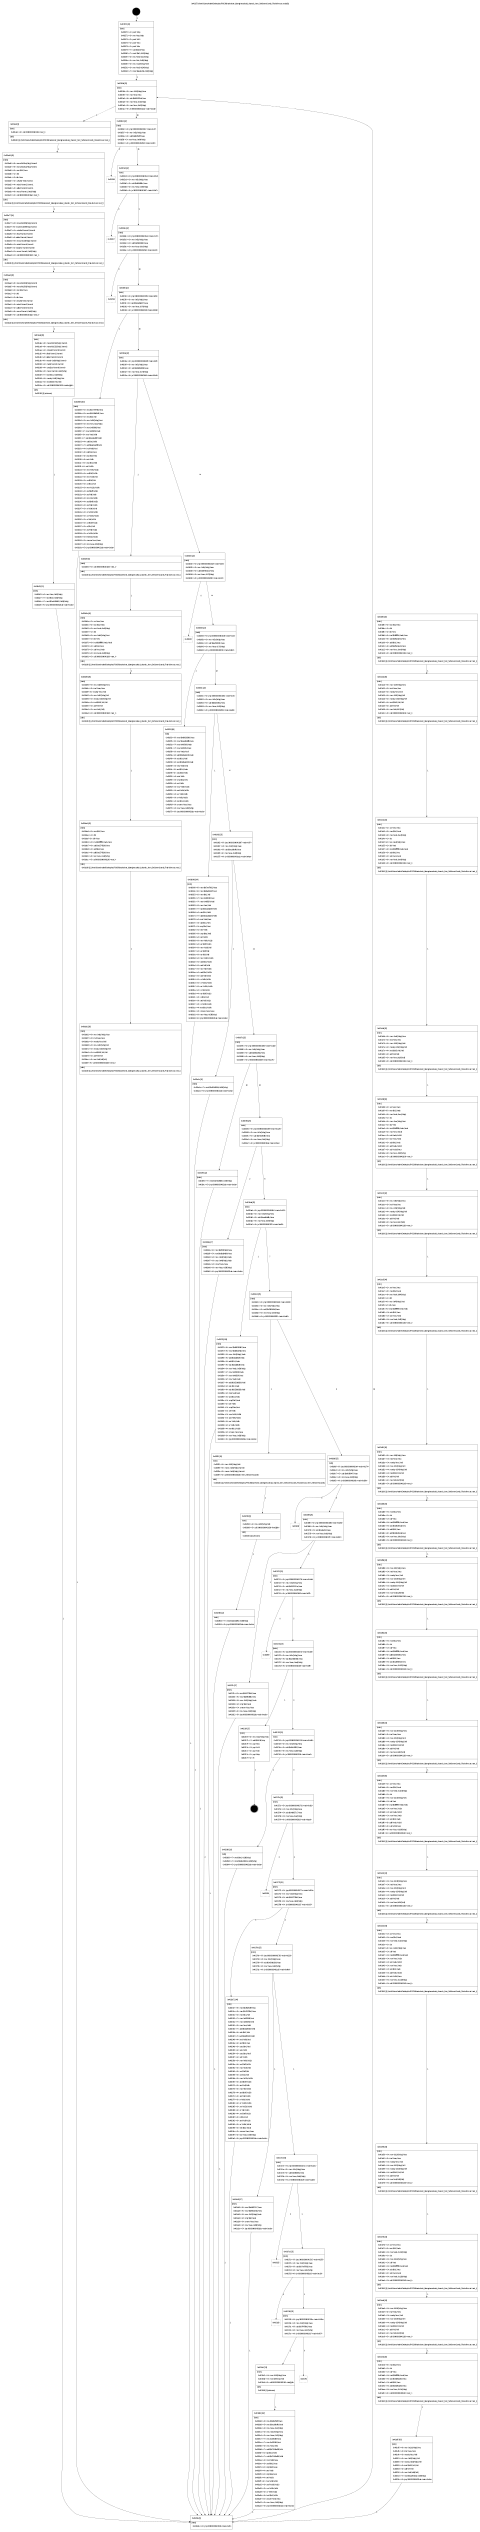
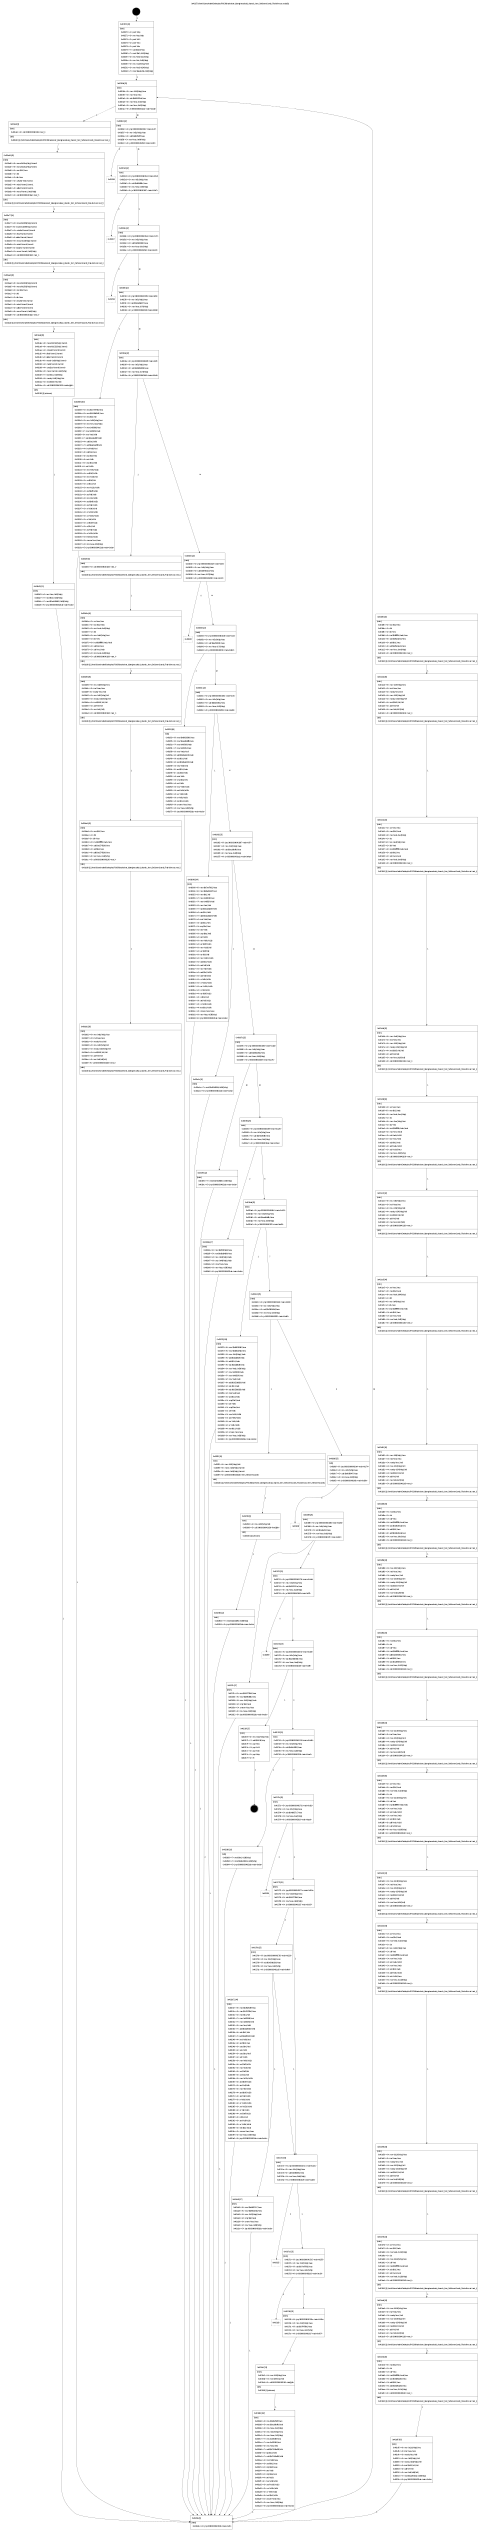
edge "0x4016df [25]" -> "0x4016f8 [25]": removed, label "6"
edge "0x401f20 [88]" -> "0x4021da [5]": added, label "1"
edge "0x401775 [25]" -> "0x401917 [144]": now "0x401775 [25]" -> "0x4017a7 [25]"
node "0x4017f2": removed
